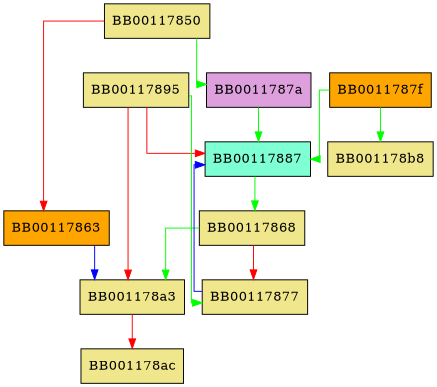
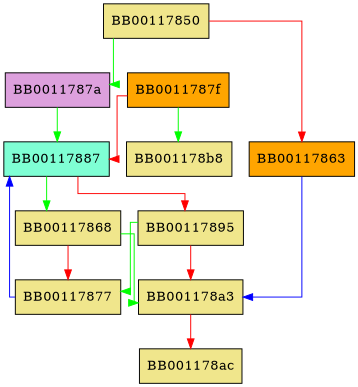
edge "BB0011787f" -> "BB00117887": color green -> red
edge "BB00117895" -> "BB00117887": reversed
